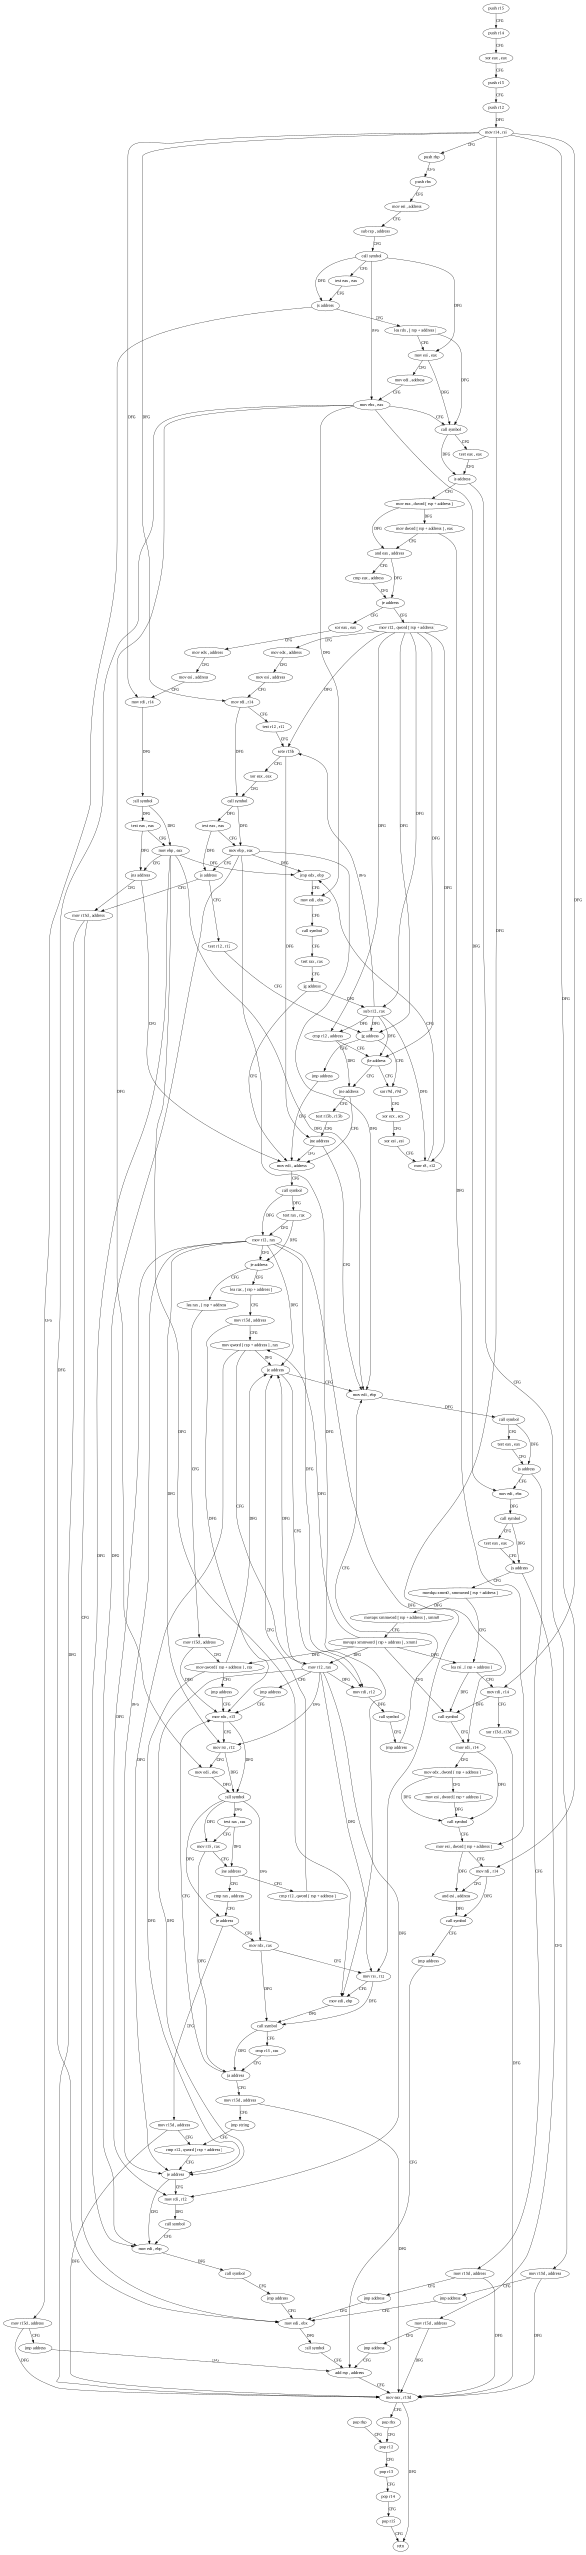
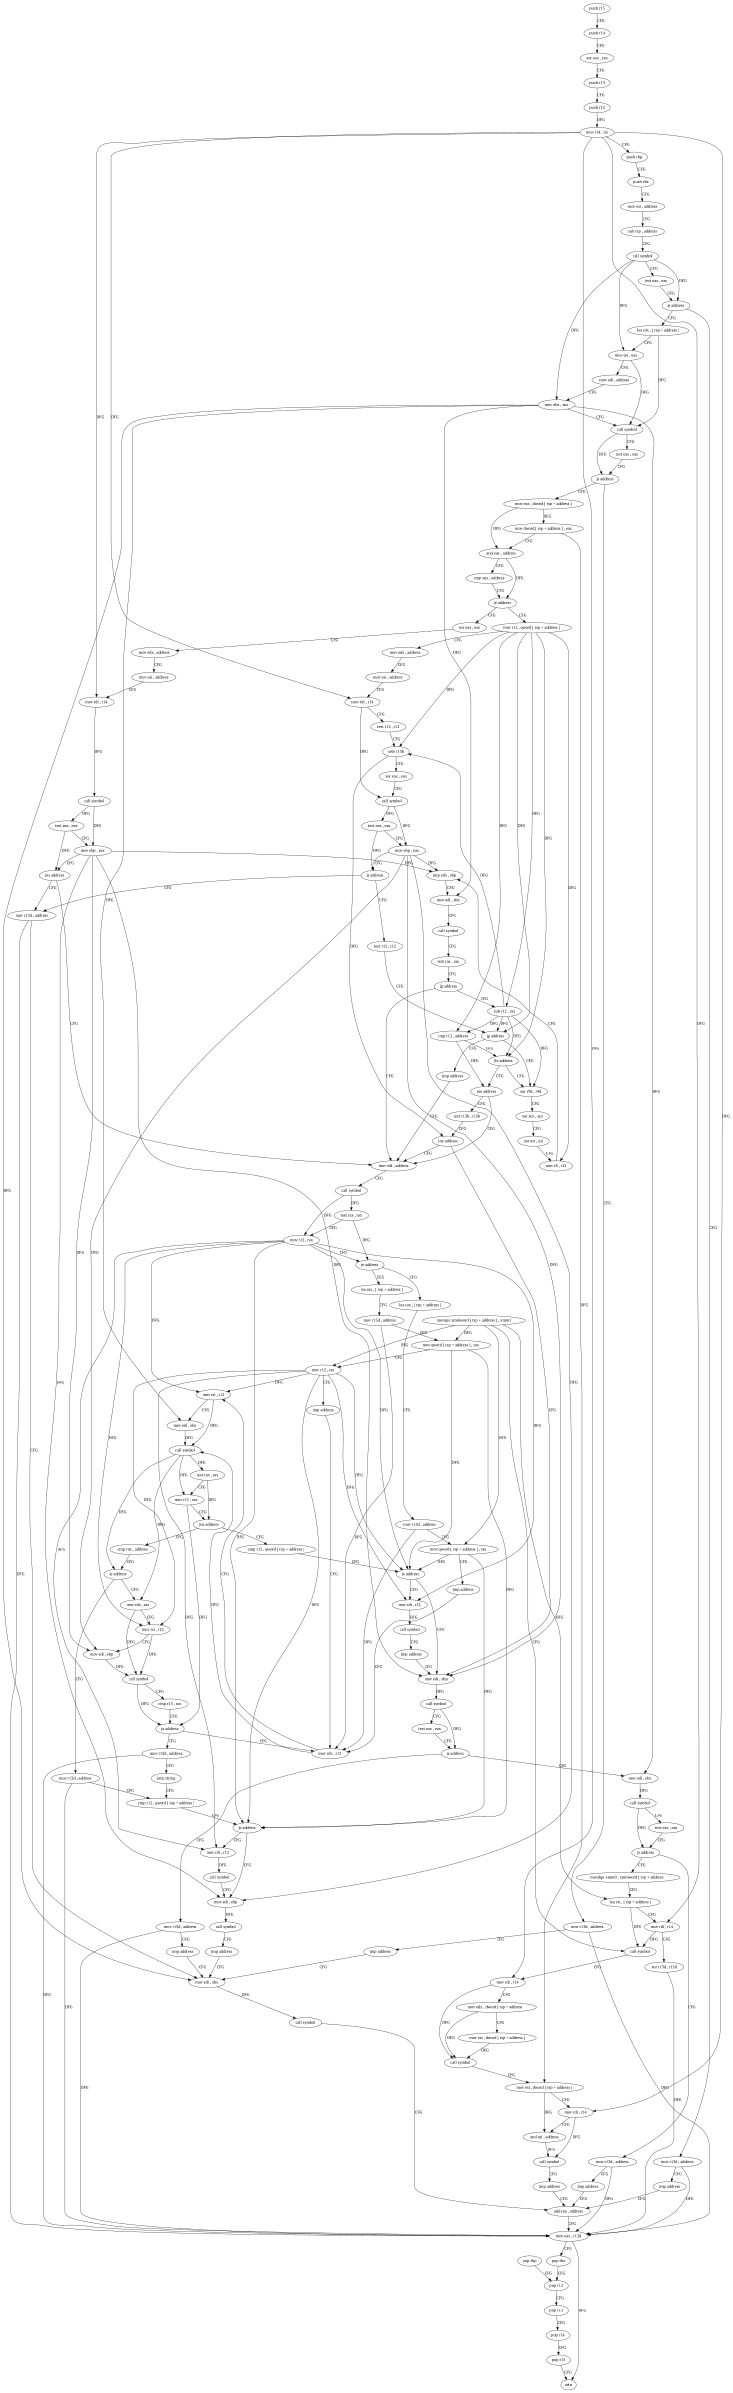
edge "sub r12 , rax" -> "mov r8 , r12": now "sub r12 , rax" -> "xor r9d , r9d"
node "movaps xmmword [ rsp + address ] , xmm0": removed
